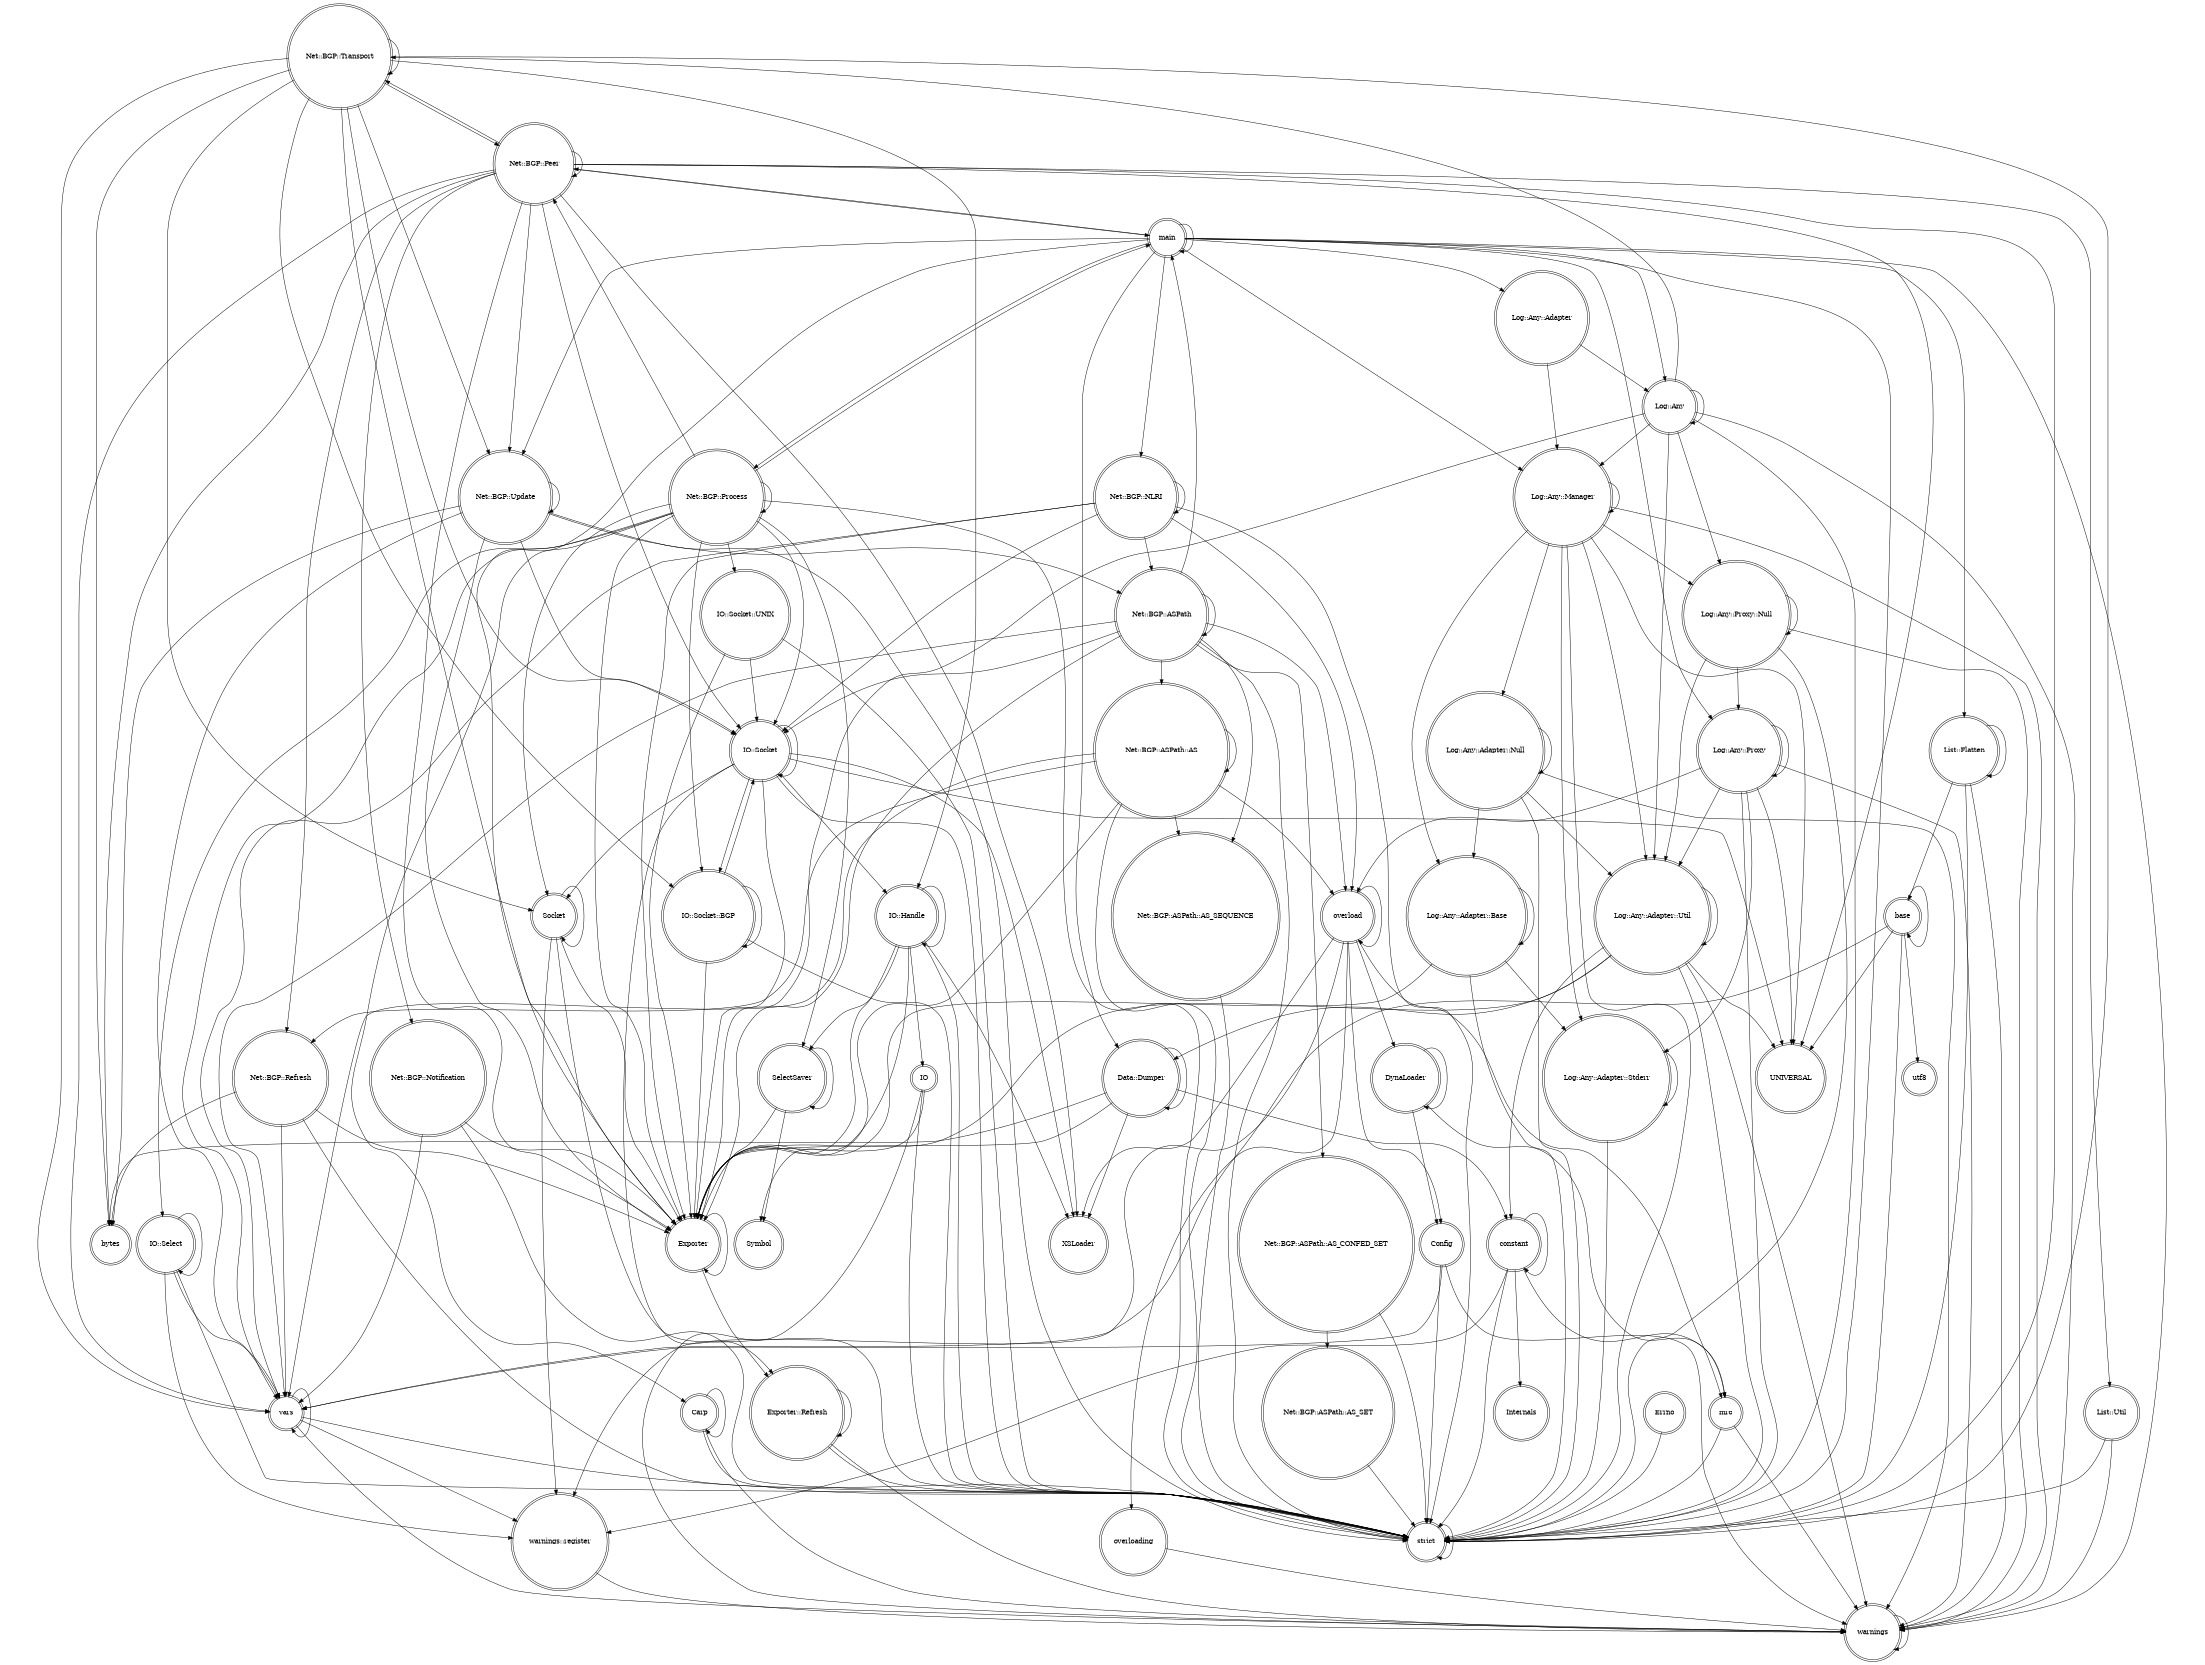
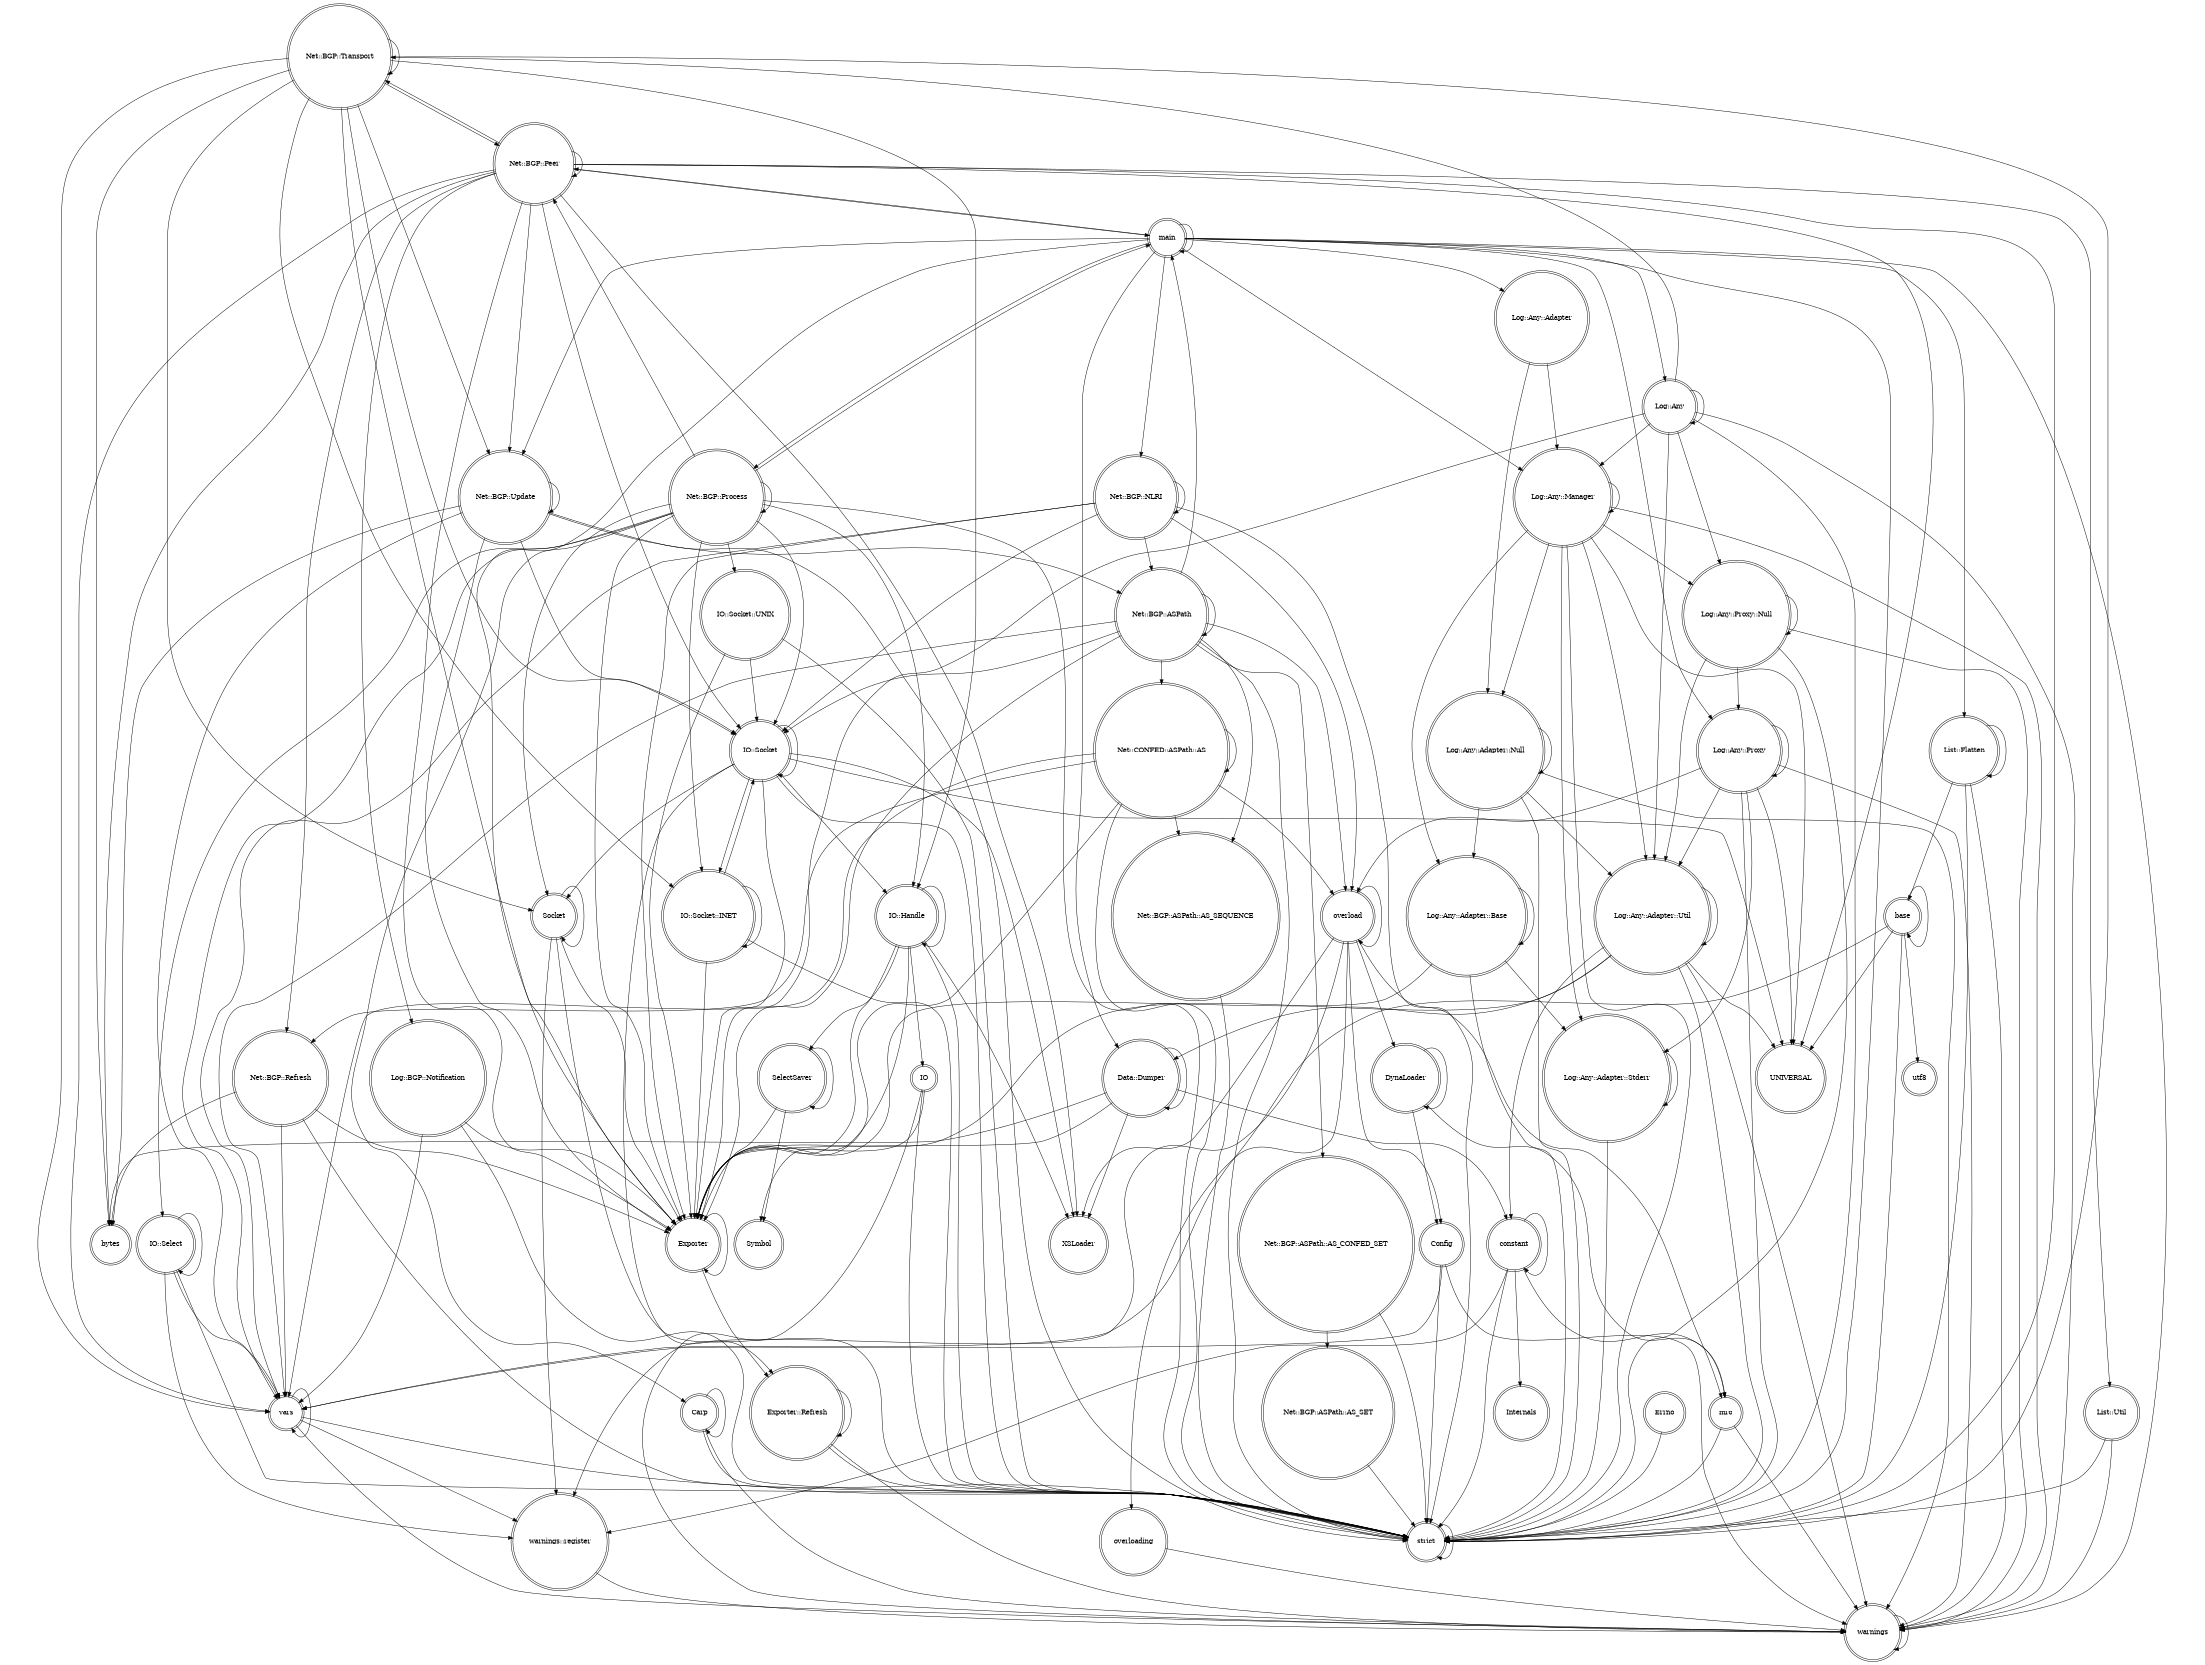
edge "Log::Any::Adapter" -> "Log::Any": now "Log::Any::Adapter" -> "Log::Any::Adapter::Null"
node "Net::BGP::ASPath::AS": label "Net::BGP::ASPath::AS" -> "Net::CONFED::ASPath::AS"
edge "Net::BGP::Process" -> "SelectSaver": now "Net::BGP::Process" -> "IO::Handle"
node "IO::Socket::BGP": label "IO::Socket::BGP" -> "IO::Socket::INET"
node "Net::BGP::Notification": label "Net::BGP::Notification" -> "Log::BGP::Notification"
